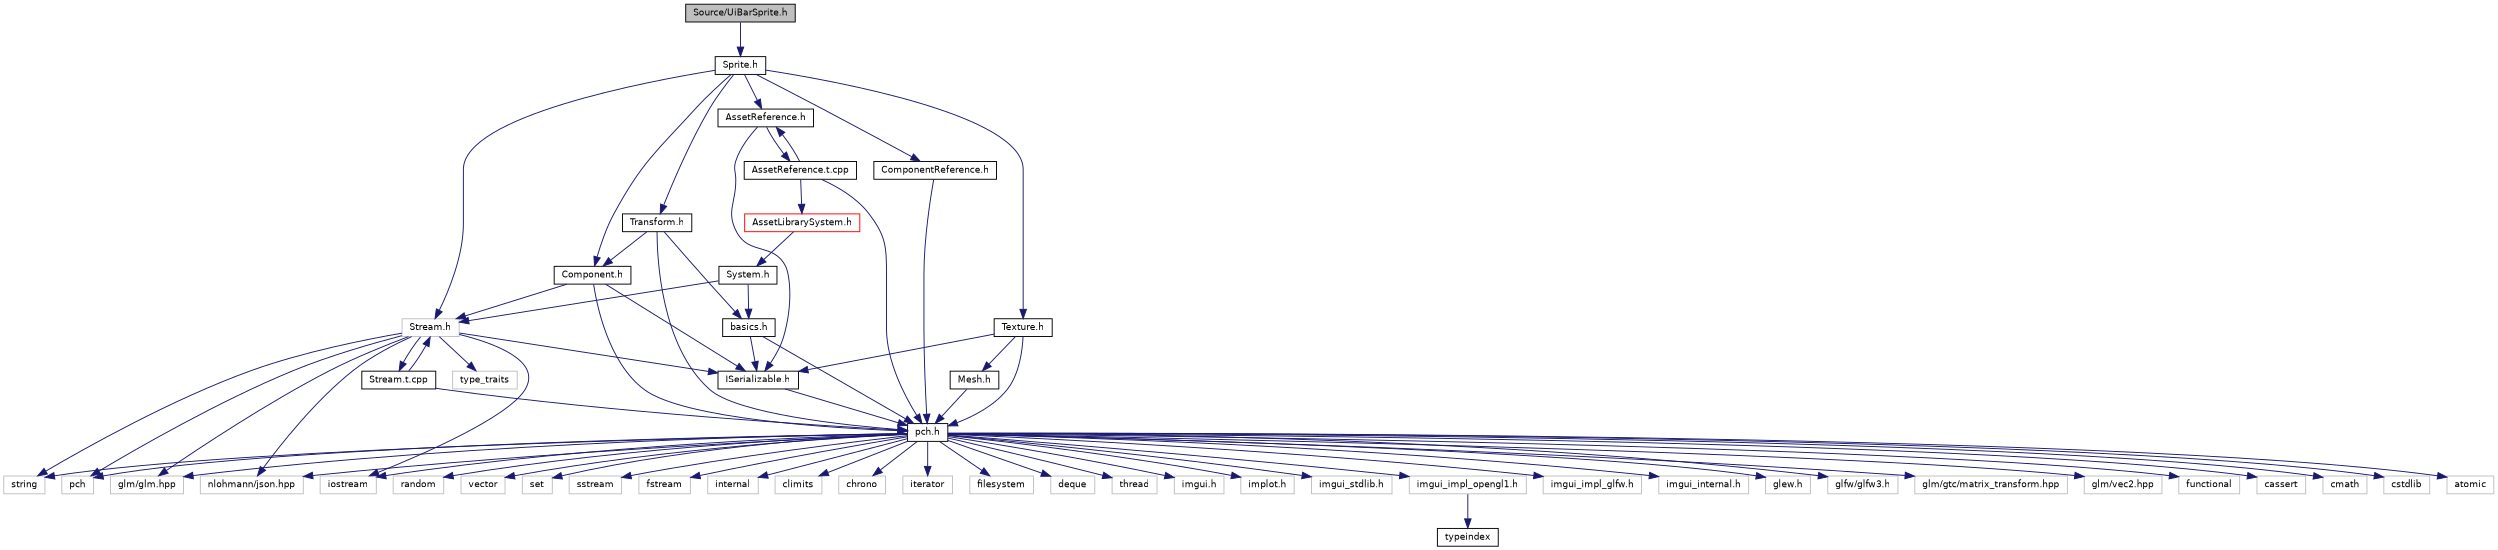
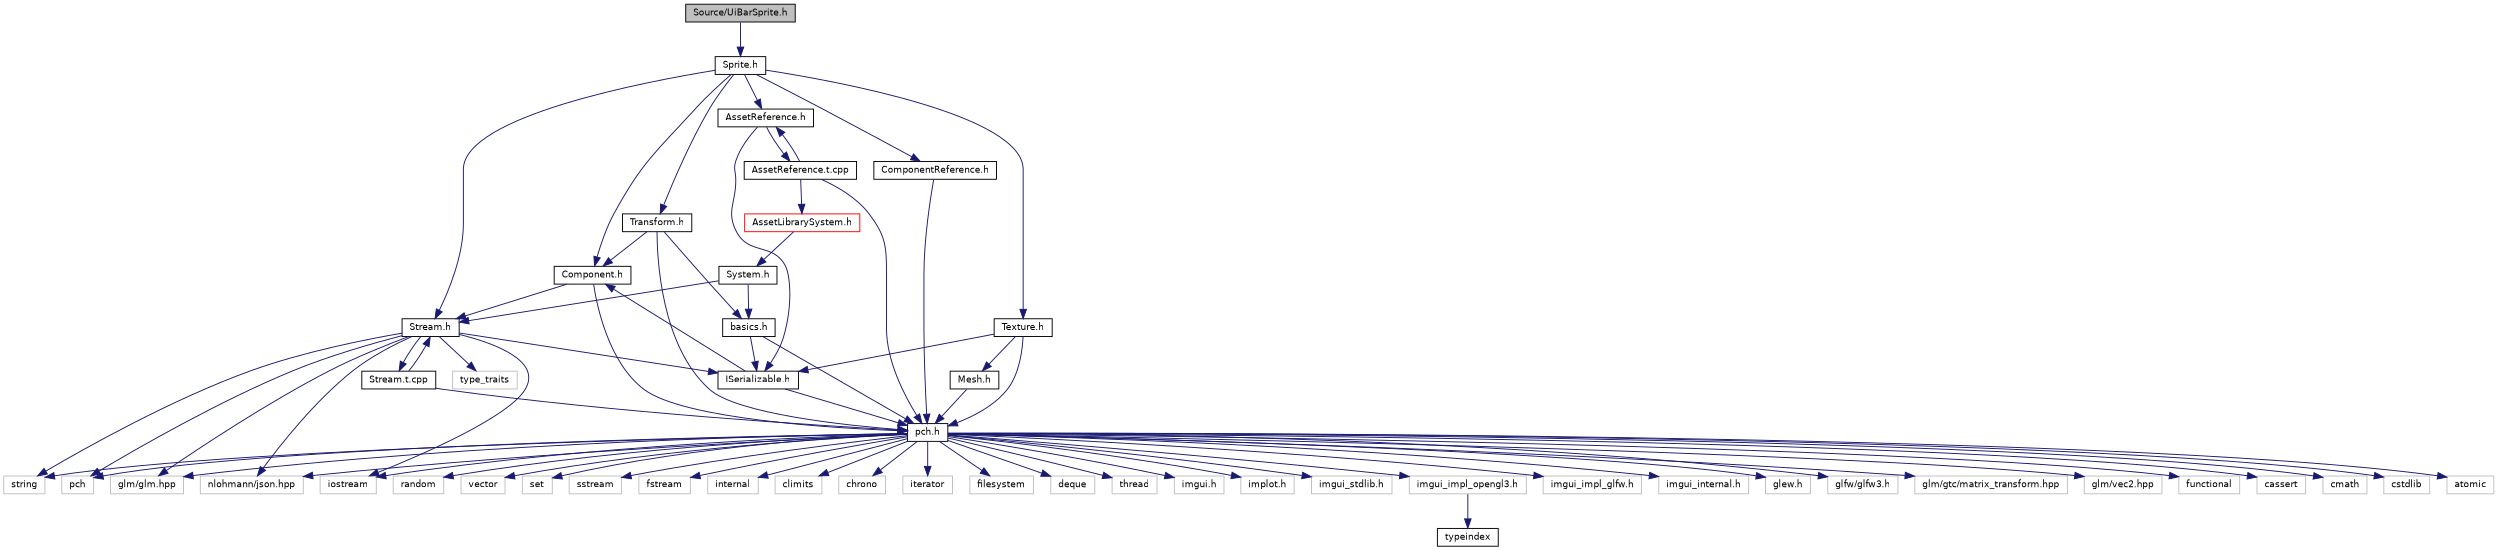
edge "Component.h" -> "ISerializable.h": reversed
node "Stream.h": color grey75 -> black
node "imgui_impl_opengl1.h": label "imgui_impl_opengl1.h" -> "imgui_impl_opengl3.h"
